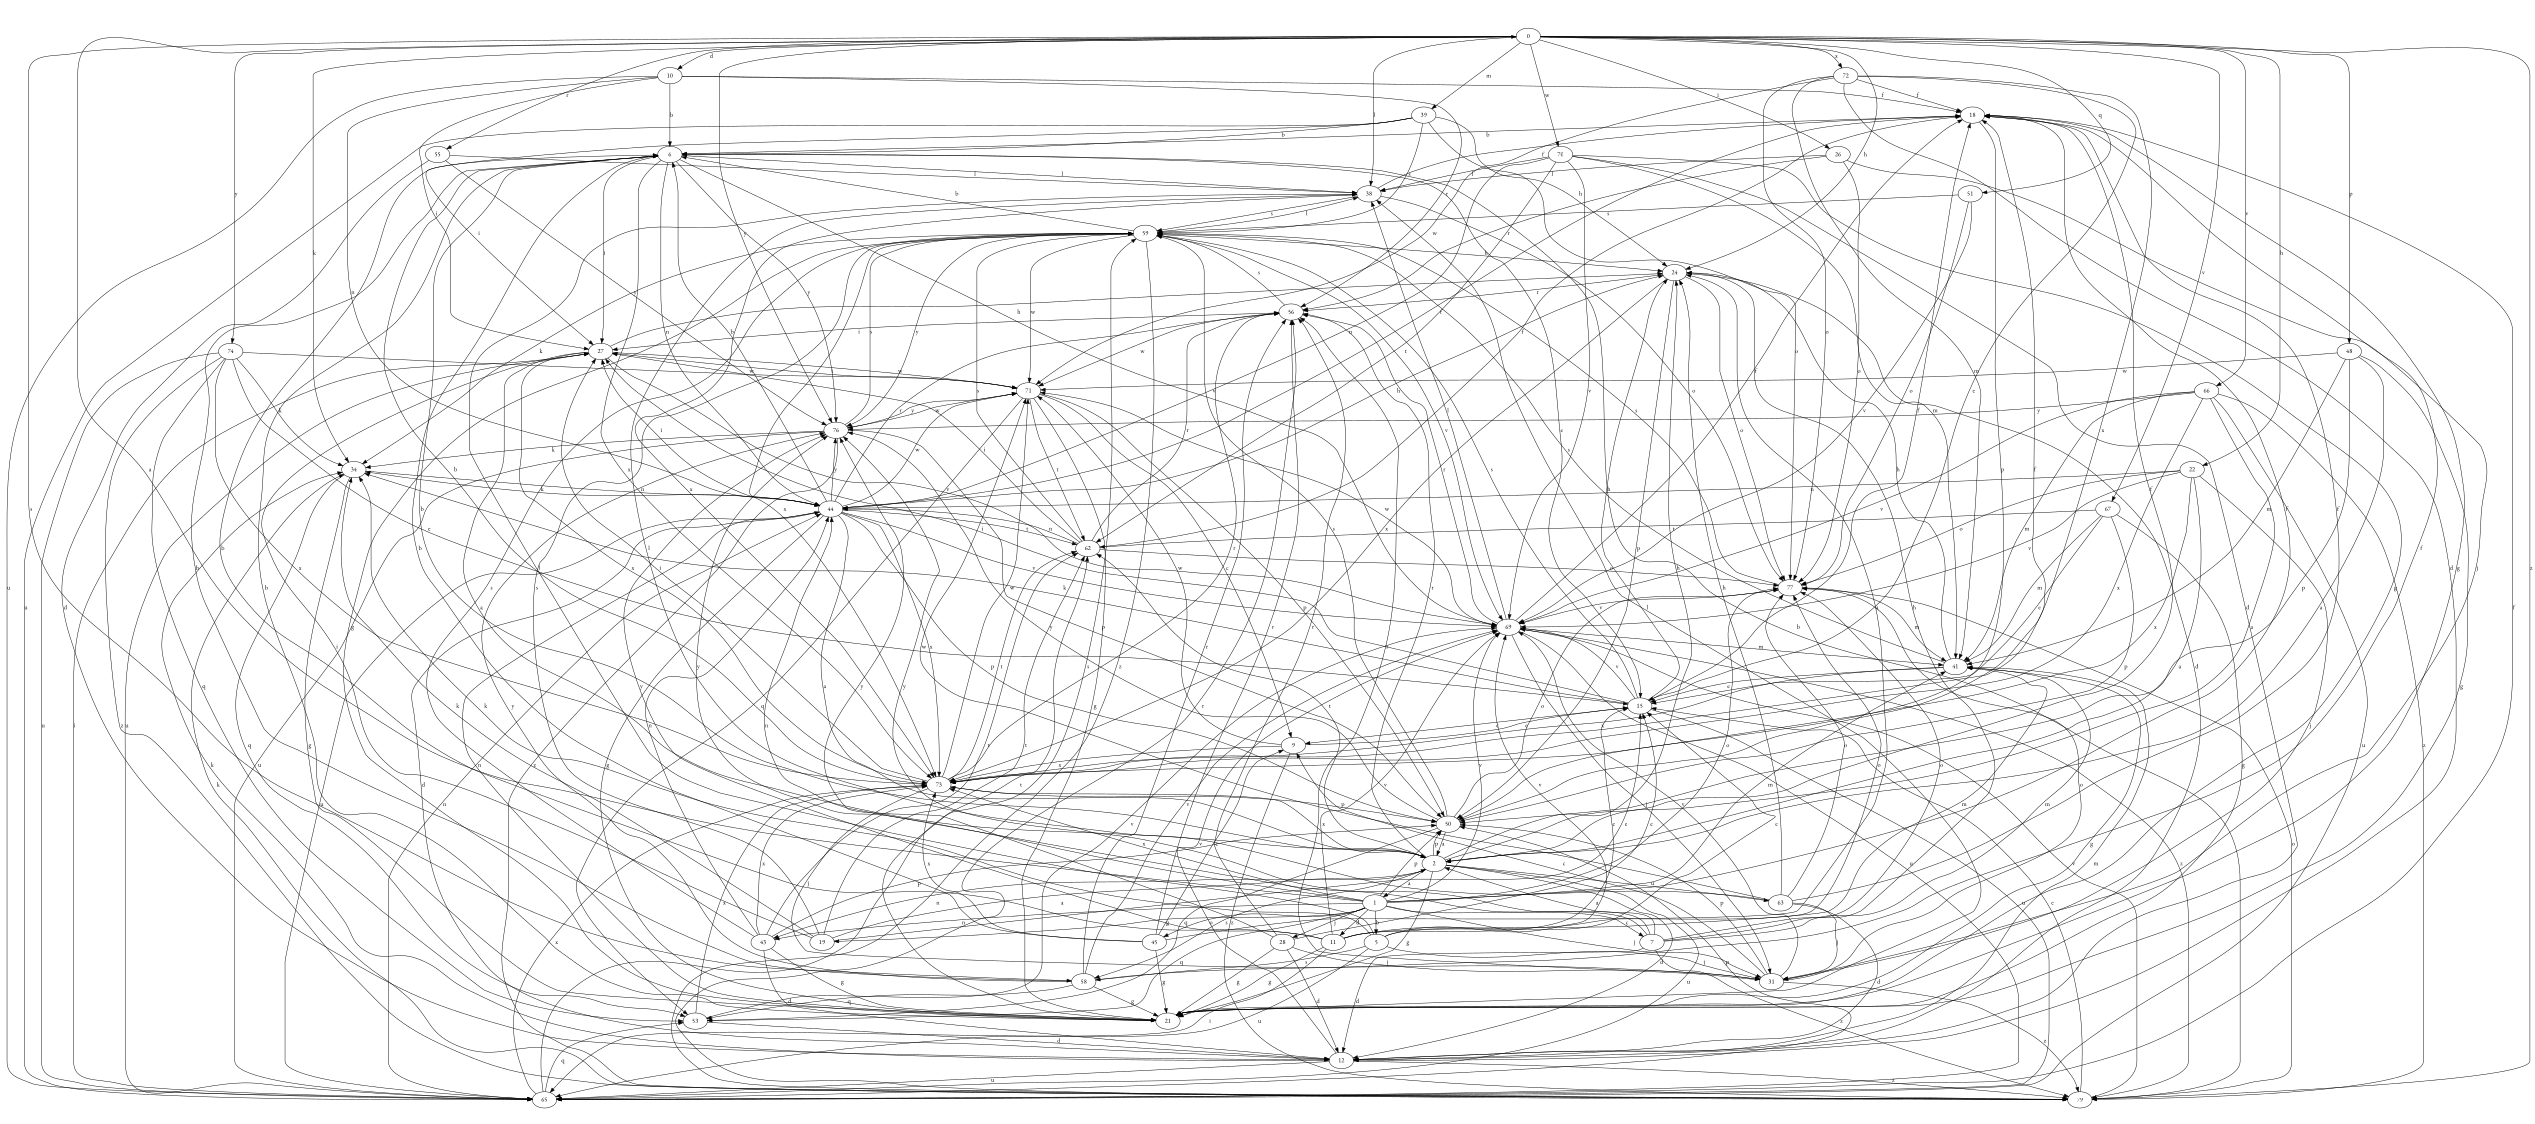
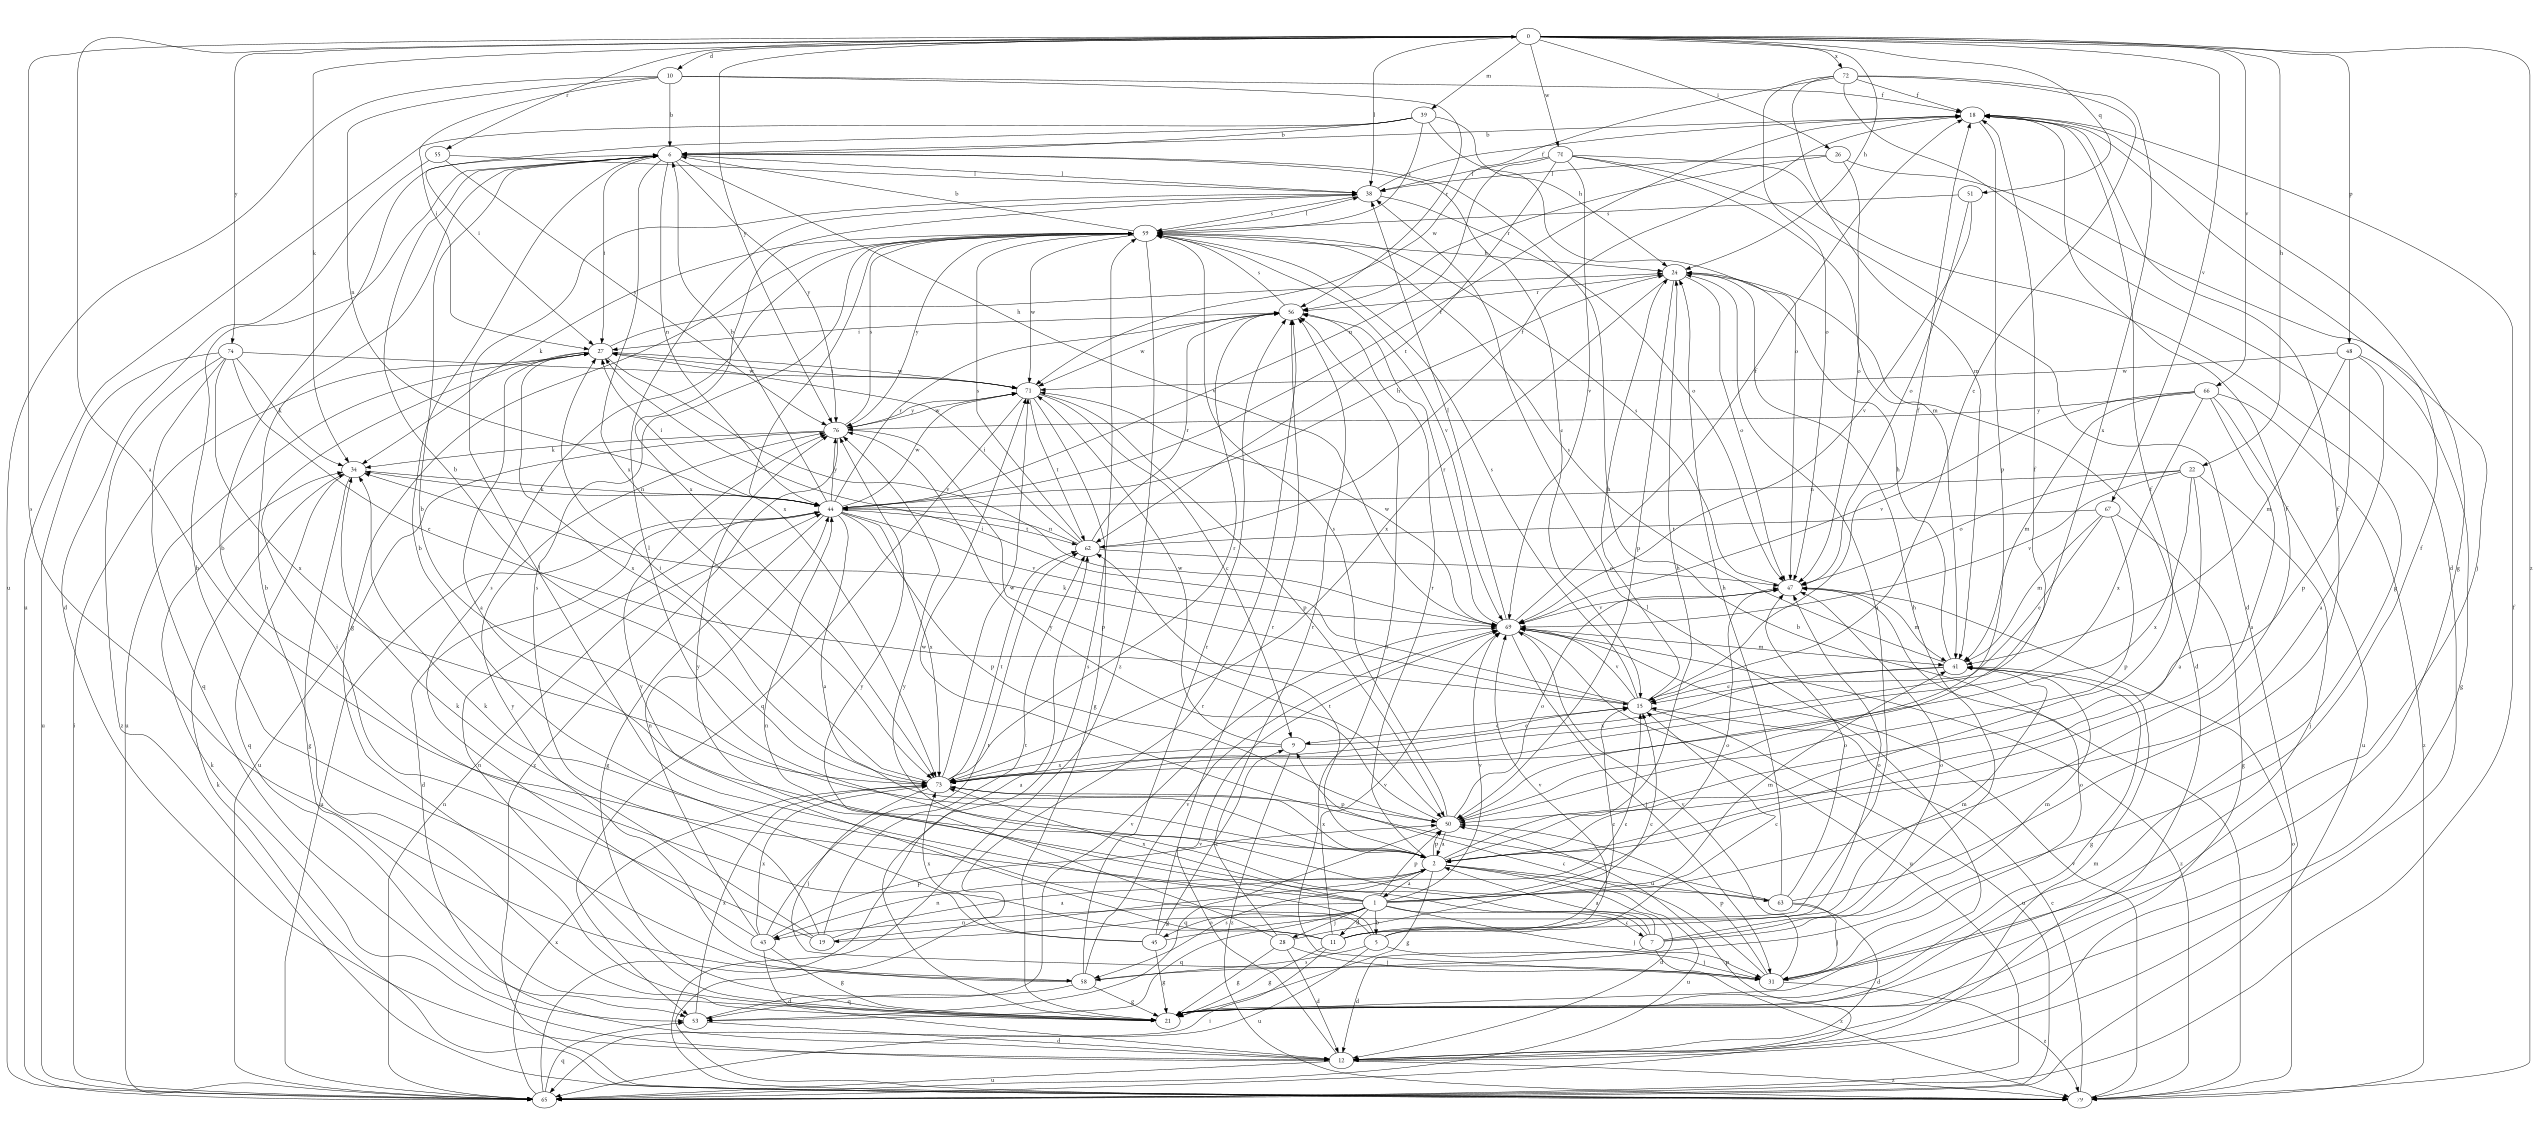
node "77": label "77" -> "47"
edge "21" -> "62": label "t" -> "a"
